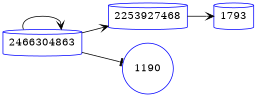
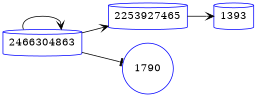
node "2253927468": label "2253927468" -> "2253927465"
node "1793": label "1793" -> "1393"
node "1190": label "1190" -> "1790"
